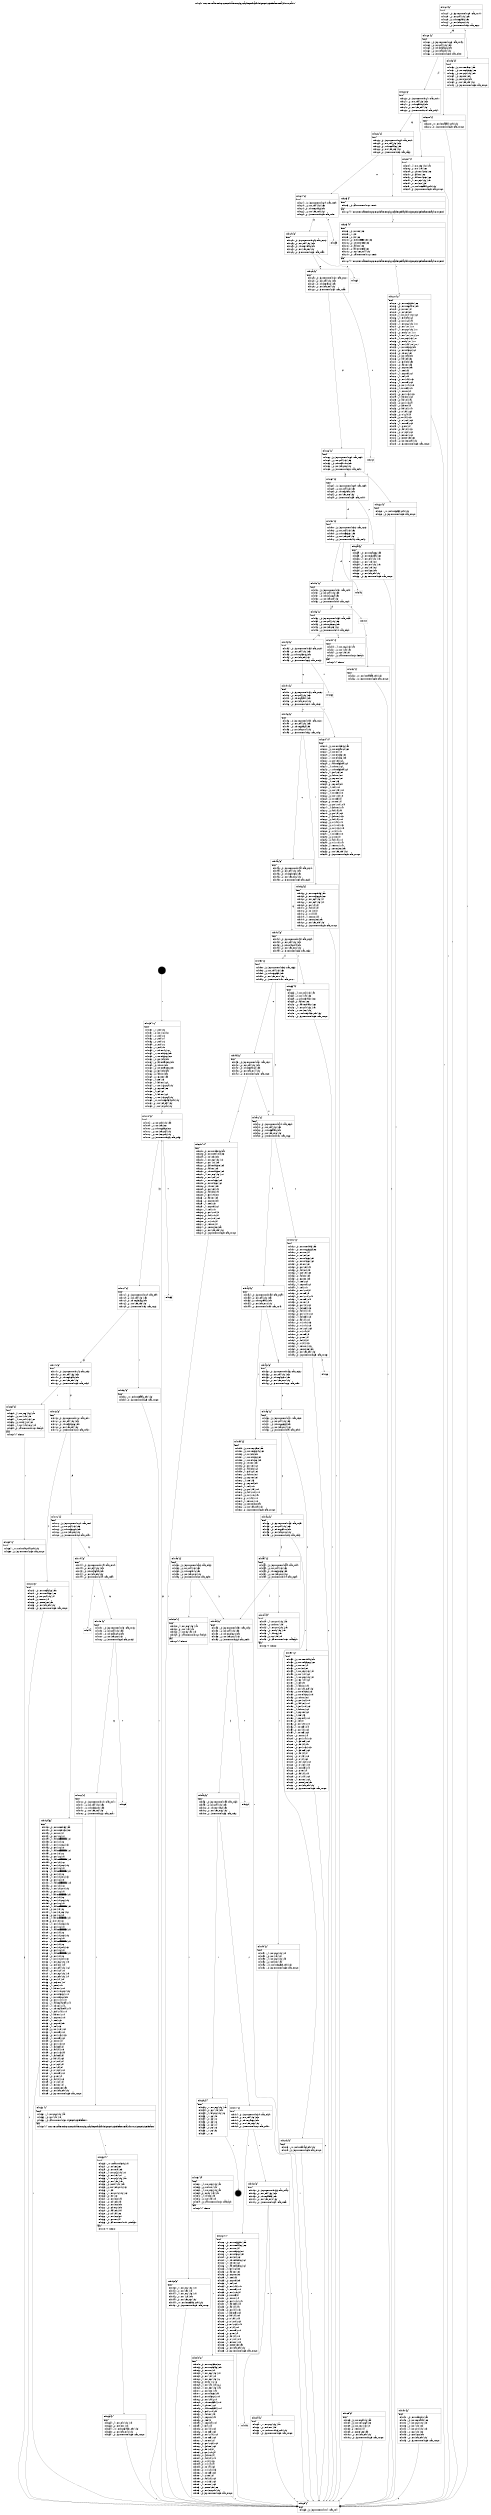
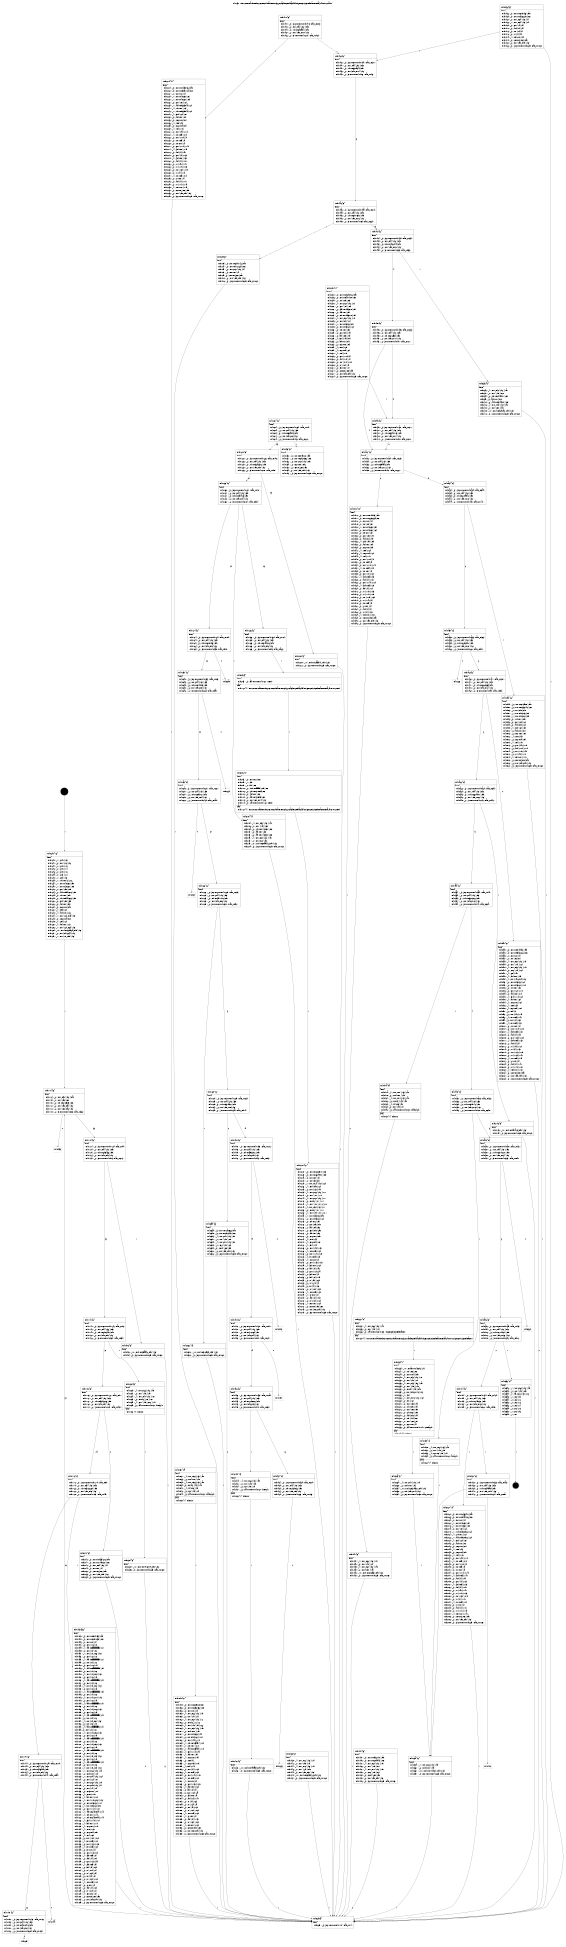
edge "0x401820 [28]" -> "0x40220e [15]": label " 1" -> " 25"
edge "0x401858 [28]" -> "0x401874 [28]": now "0x40183c [28]" -> "0x401874 [28]"
edge "0x4019a8 [28]" -> "0x401cef [30]": added, label "1"
edge "0x401d0d" -> "0x40242c [15]": now "0x40241d [15]" -> "0x40242c [15]"
edge "0x401954 [28]" -> "0x401970 [28]": removed, label "18"
edge "0x40198c [28]" -> "0x401b56 [53]": reversed
edge "0x4019fc [28]" -> "0x4022b0 [114]": reversed
edge "0x401d5c [30]" -> "0x4026fe [5]": removed, label "1"
edge "0x401f12 [137]" -> "0x402660": now "0x401a50 [28]" -> "0x402660"
edge "0x401aa4 [28]" -> "0x401adc [28]": now "0x401aa4 [28]" -> "0x401ac0 [28]"
node "0x4017cc [28]": removed
edge "0x401d2e [16]" -> "0x401d3e [30]": now "0x401d2e [16]" -> "0x40257a [28]"
edge "0x40238a [31]" -> "0x4026fe [5]": now "0x40238a [31]" -> "0x40257a [28]"
